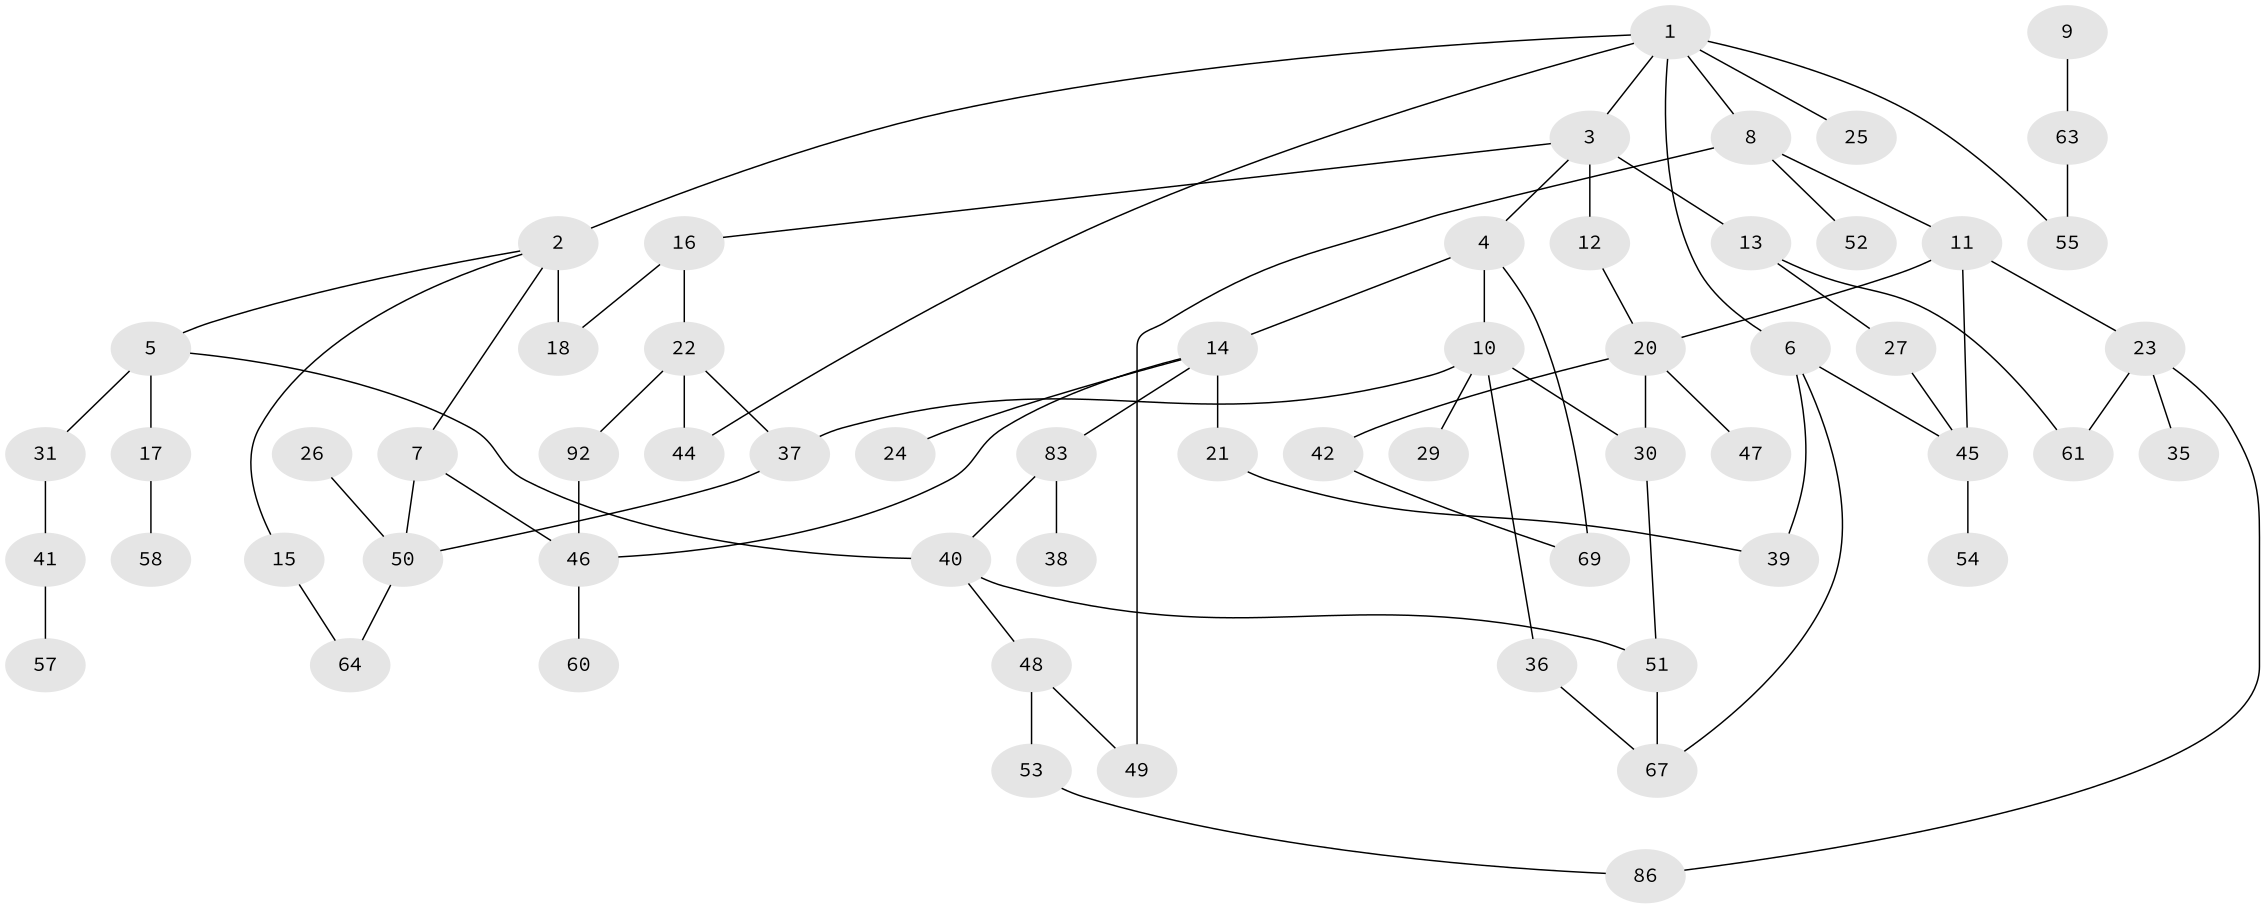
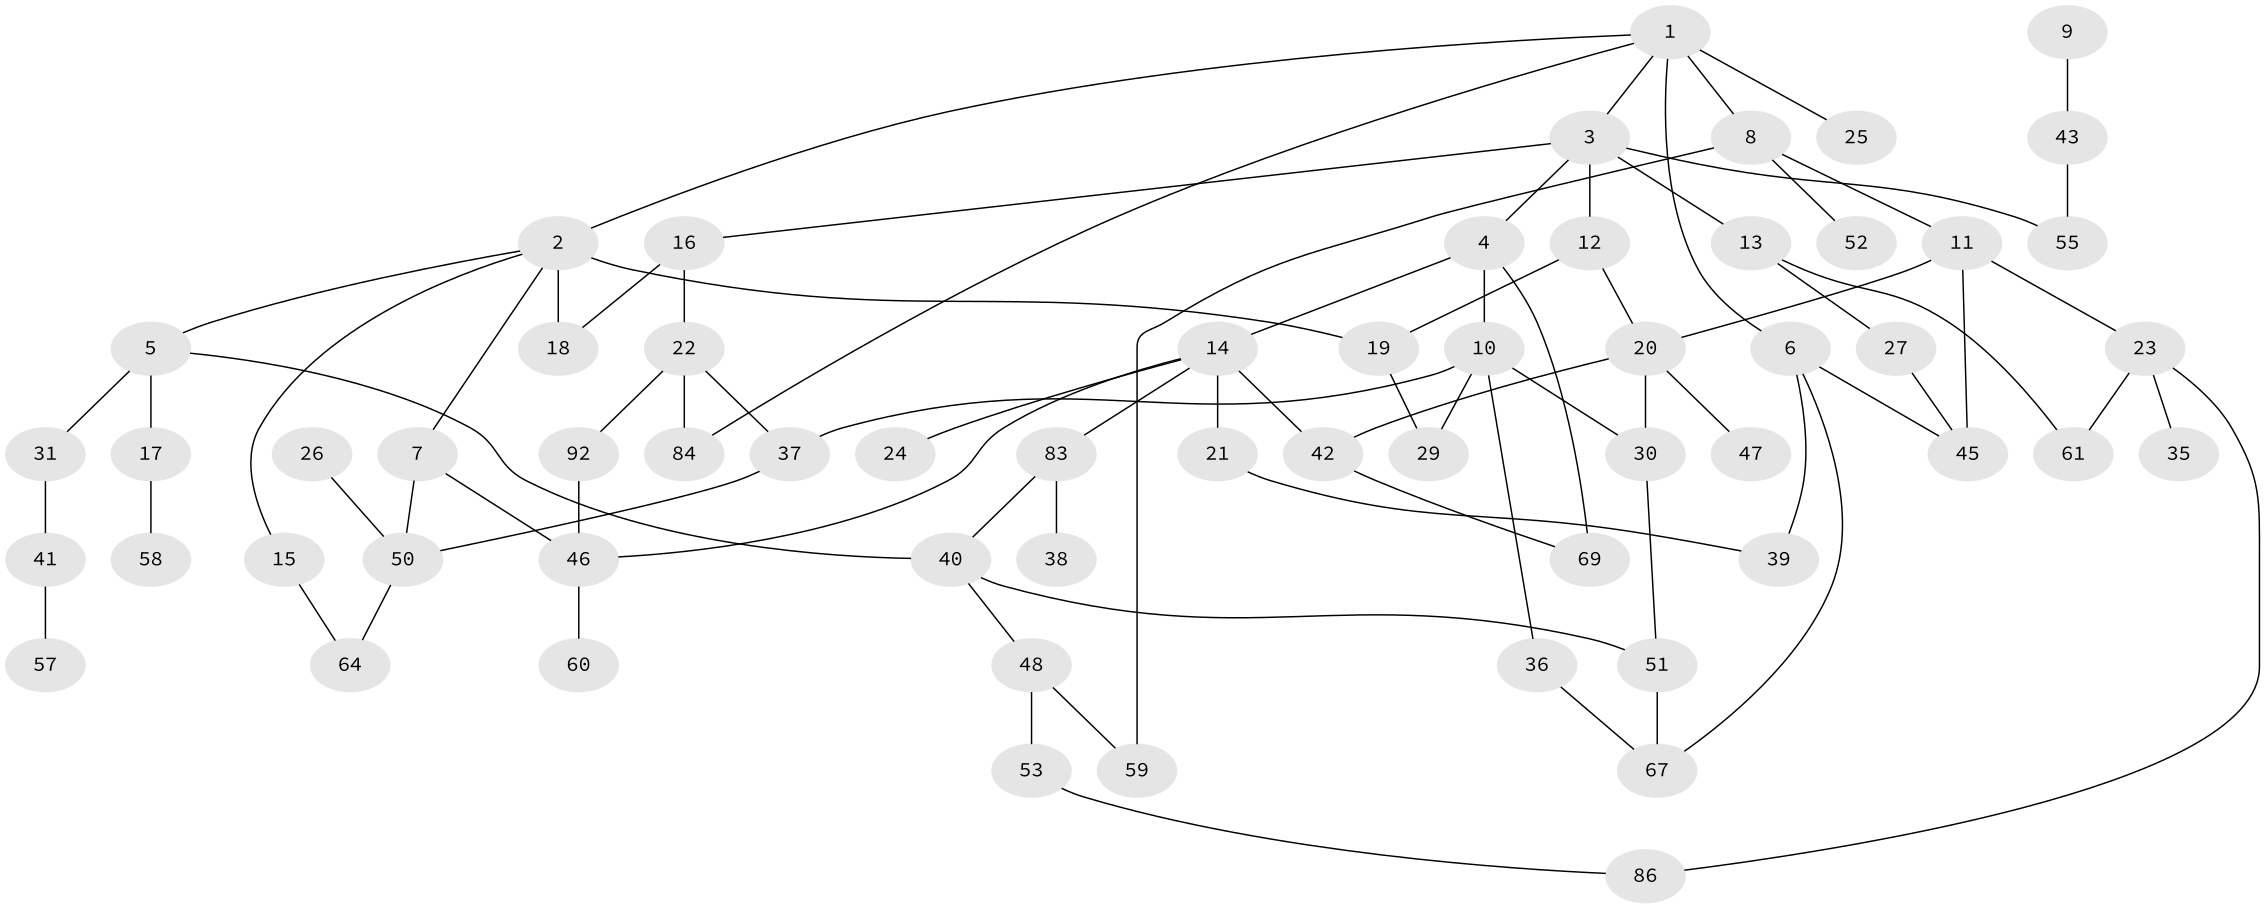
edge "1" -- "55": now "3" -- "55"
node "63": label "63" -> "43"
node "19": added
edge "14" -- "42": added
node "44": label "44" -> "84"
node "54": removed
node "49": label "49" -> "59"
